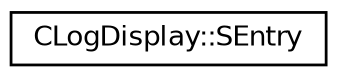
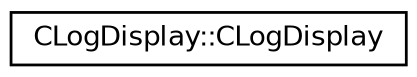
node "CLogDisplay::SEntry": label "CLogDisplay::SEntry" -> "CLogDisplay::CLogDisplay"
